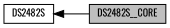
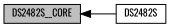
edge "DS2482S__CORE" -> "DS2482S": reversed
